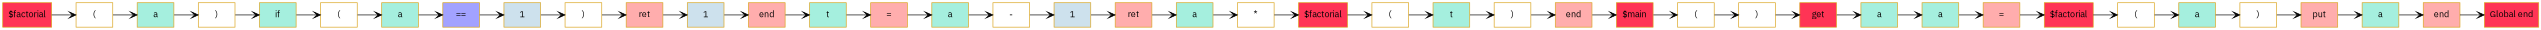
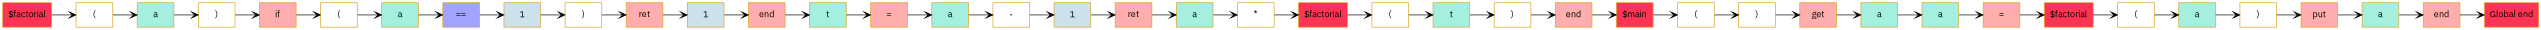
node "if": fillcolor #a5efde -> #ffadad
node "get": fillcolor #ff3455 -> #ffadad
